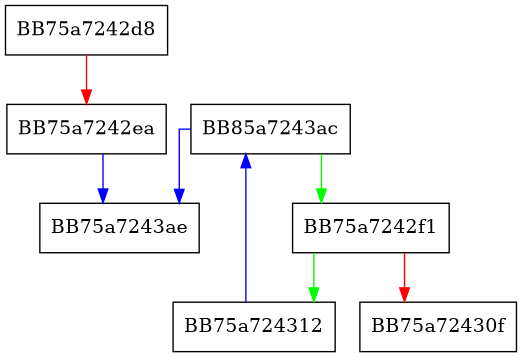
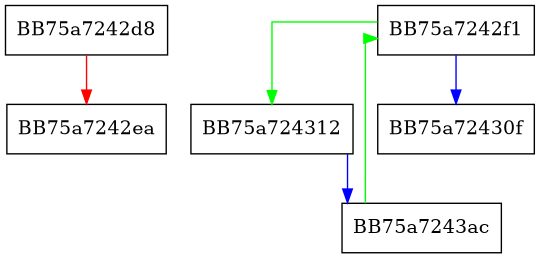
node "BB85a7243ac": label "BB85a7243ac" -> "BB75a7243ac"
node "BB75a7243ae": removed
edge "BB75a7242f1" -> "BB75a72430f": color red -> blue
